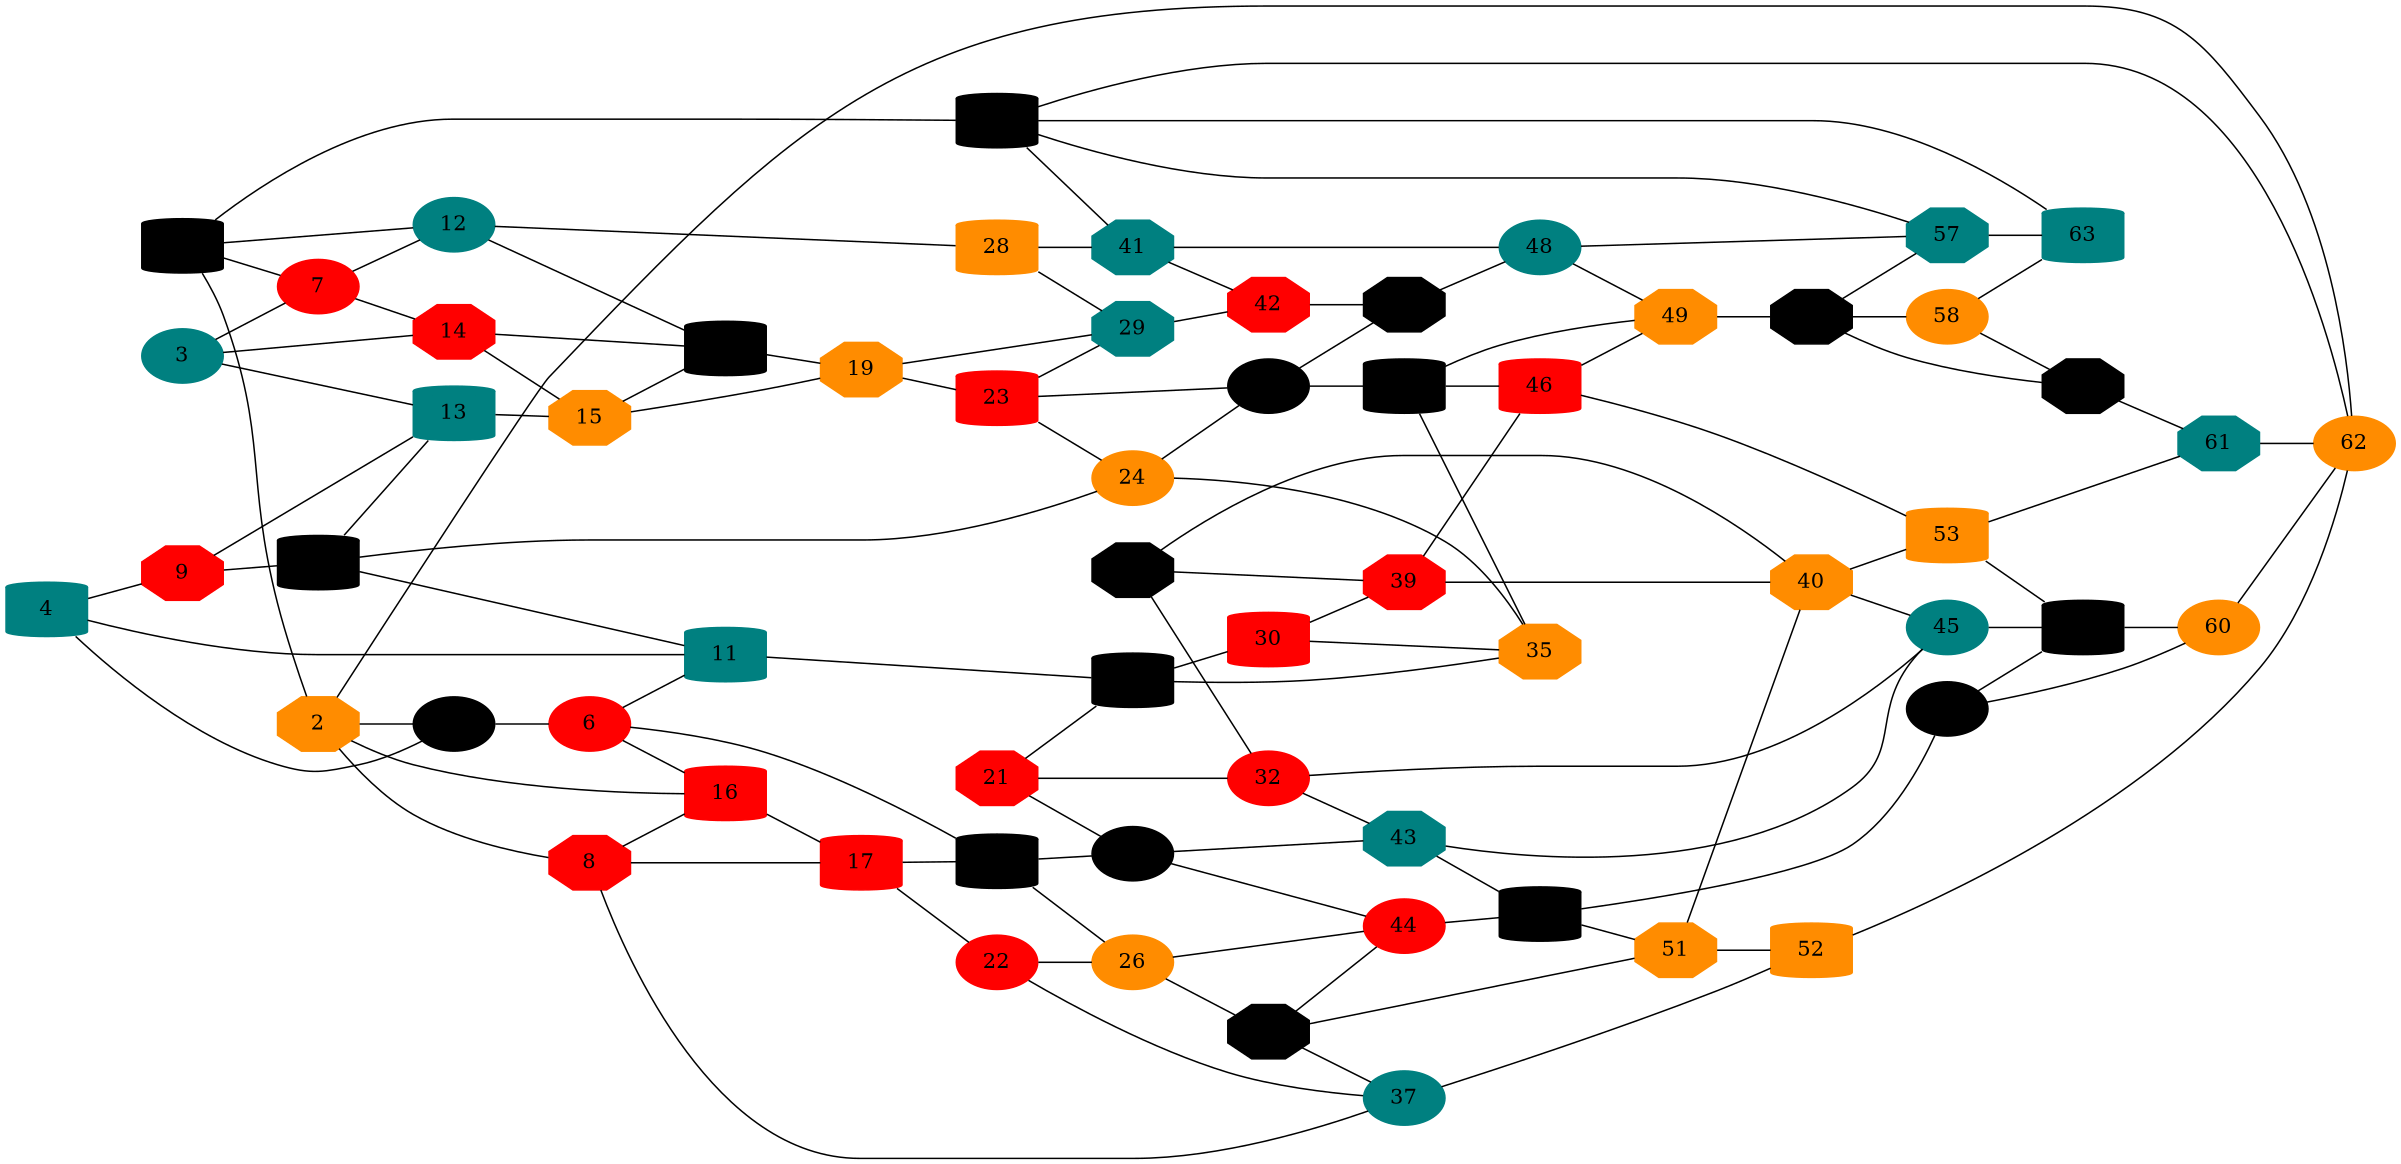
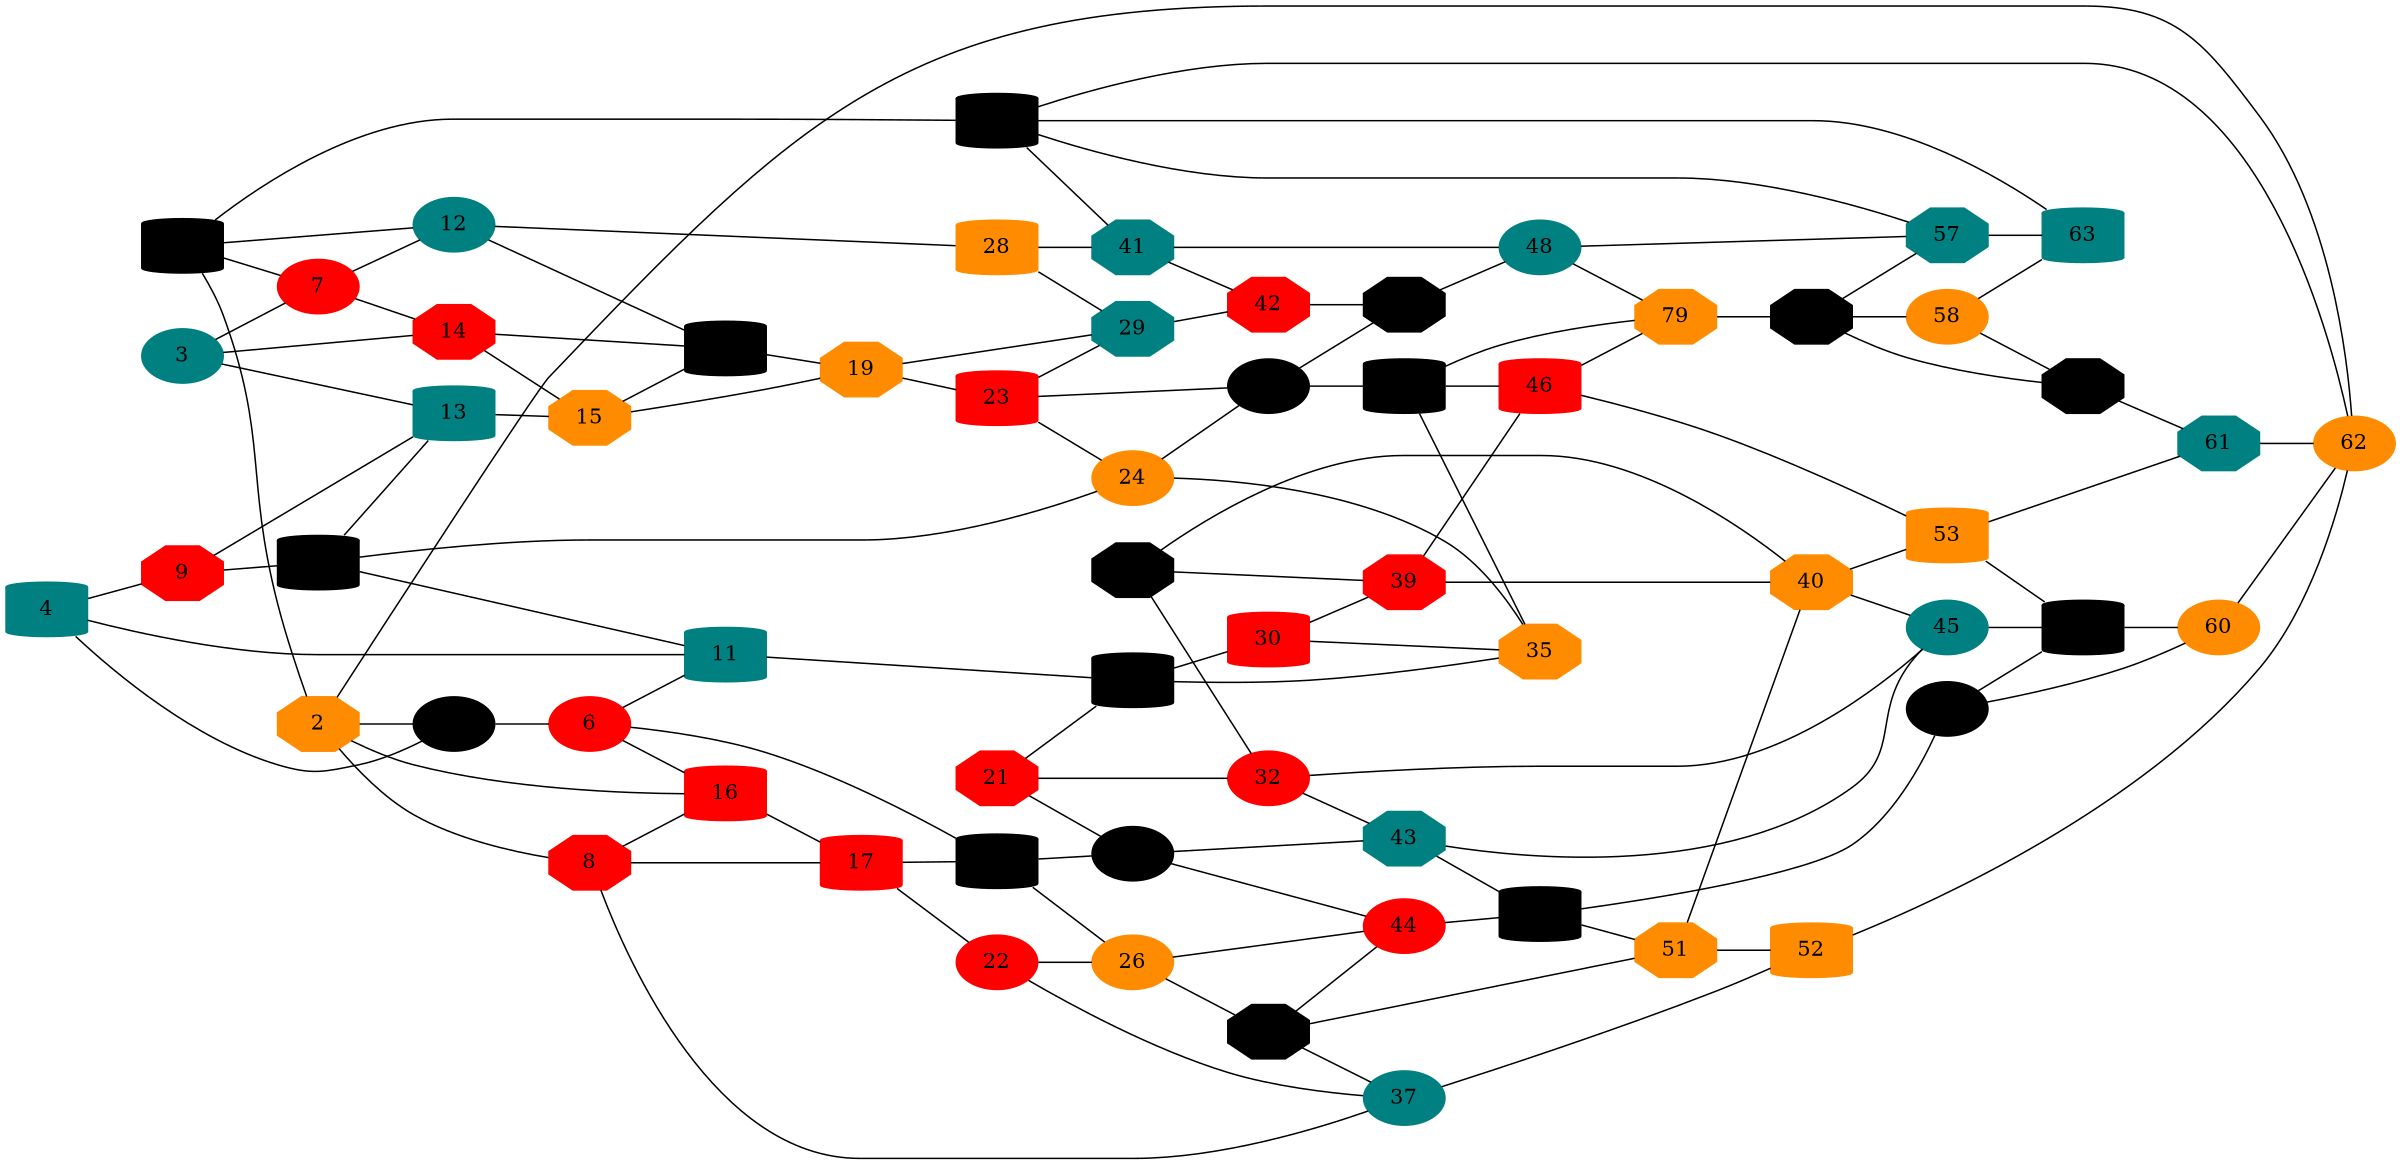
node "49": label "49" -> "79"
